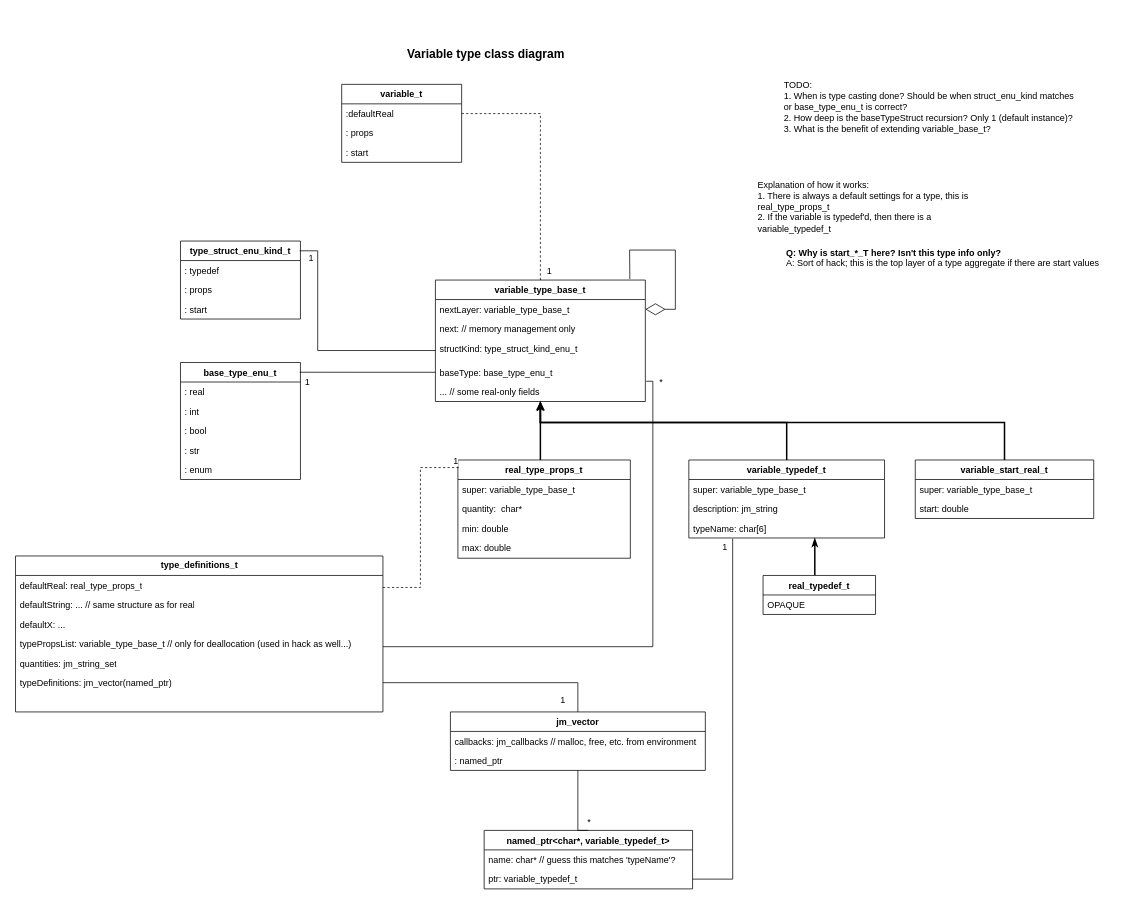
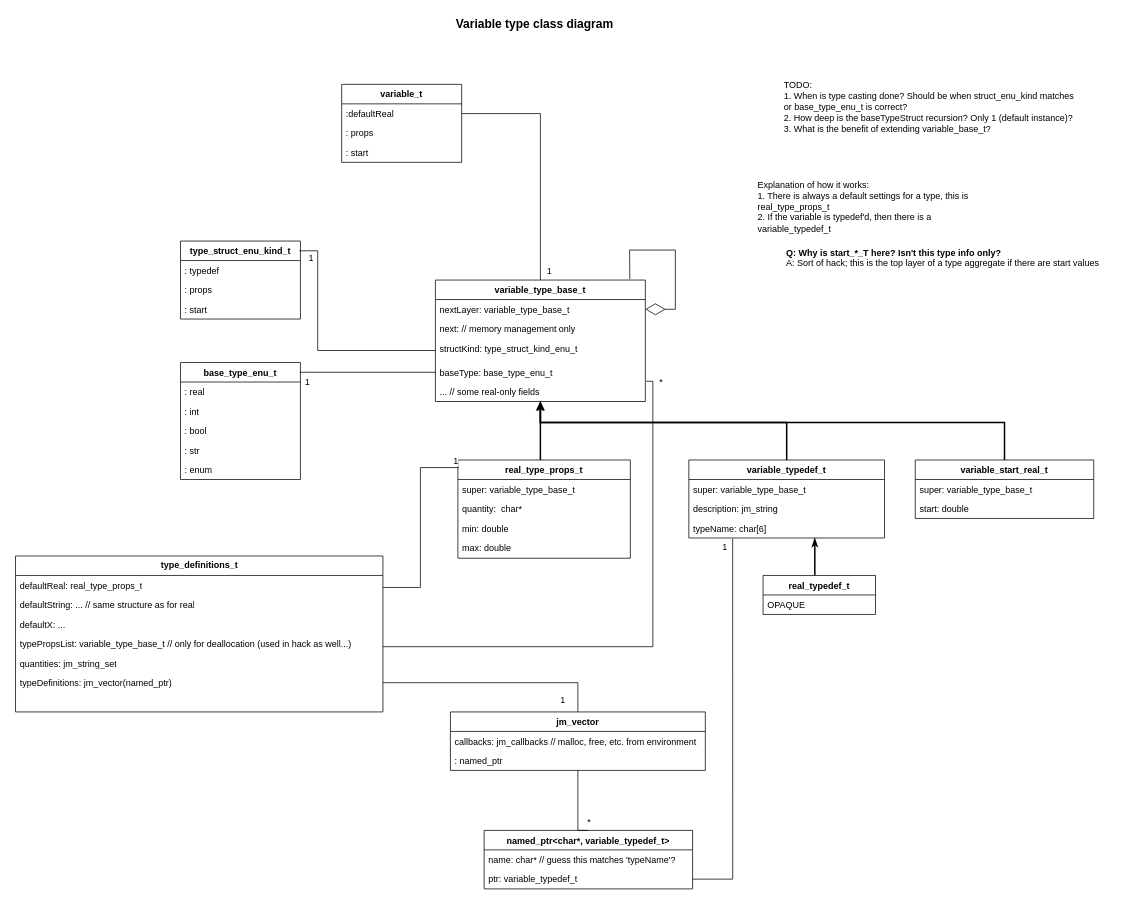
node "Variable type class diagram": moved (486, 54) -> (534, 24)
edge ":defaultReal" -- "variable_type_base_t": style dashed -> solid
edge "real_type_props_t" -- "type_definitions_t": style dashed -> solid
